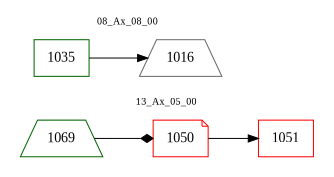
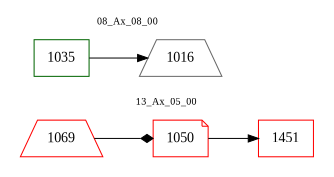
node "1069": color darkgreen -> red
node "1051": label "1051" -> "1451"
